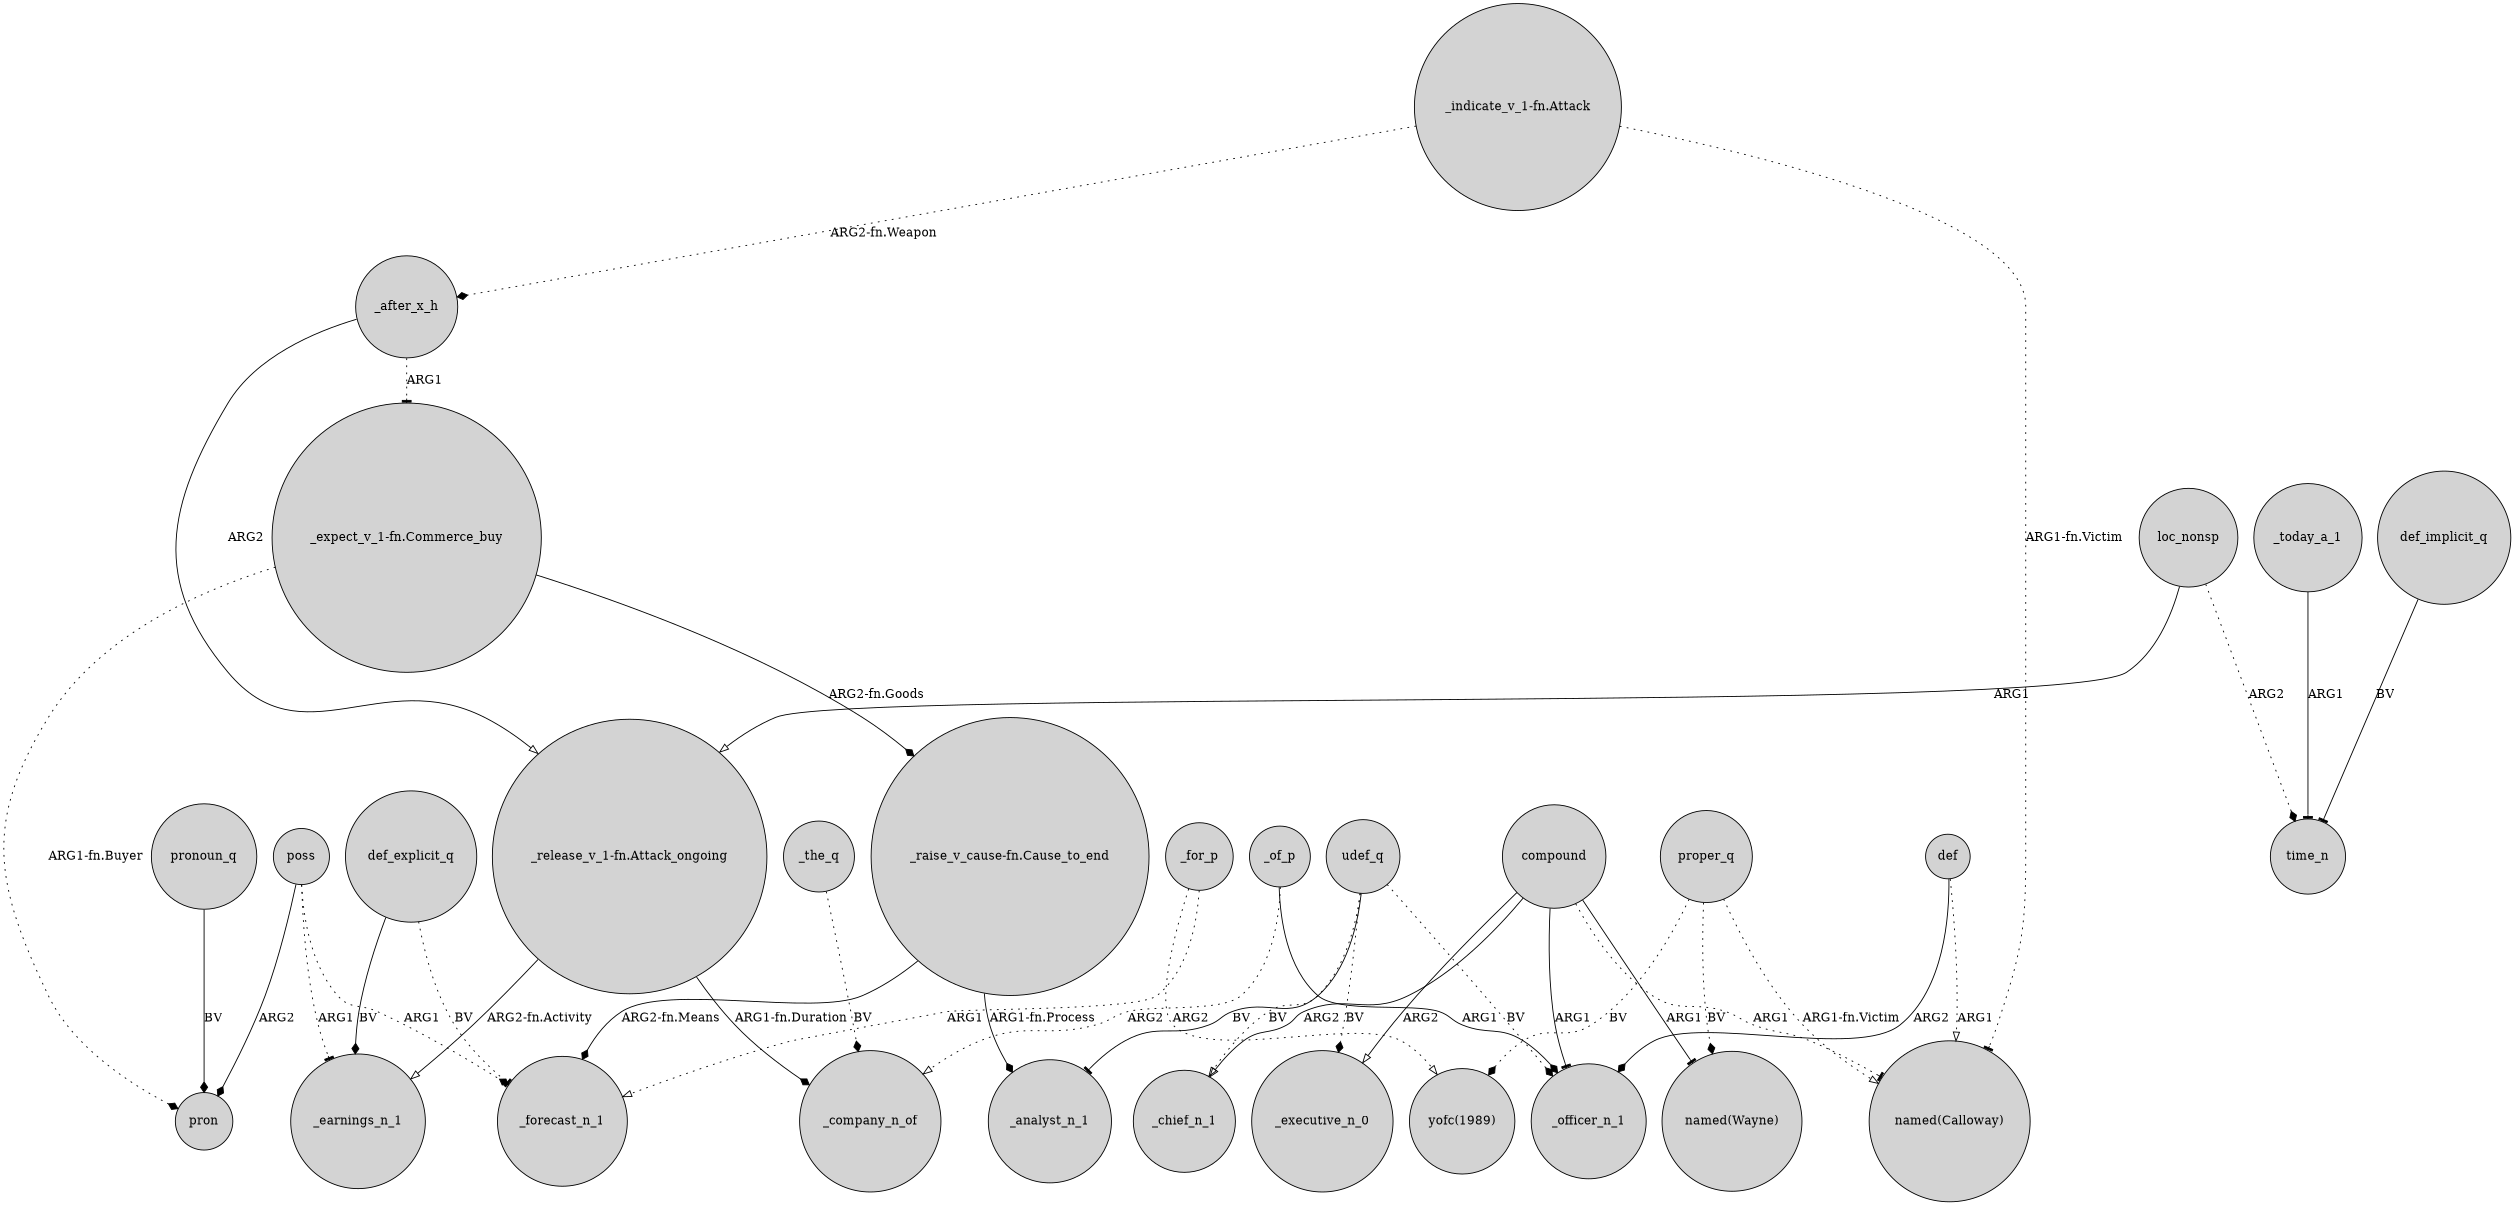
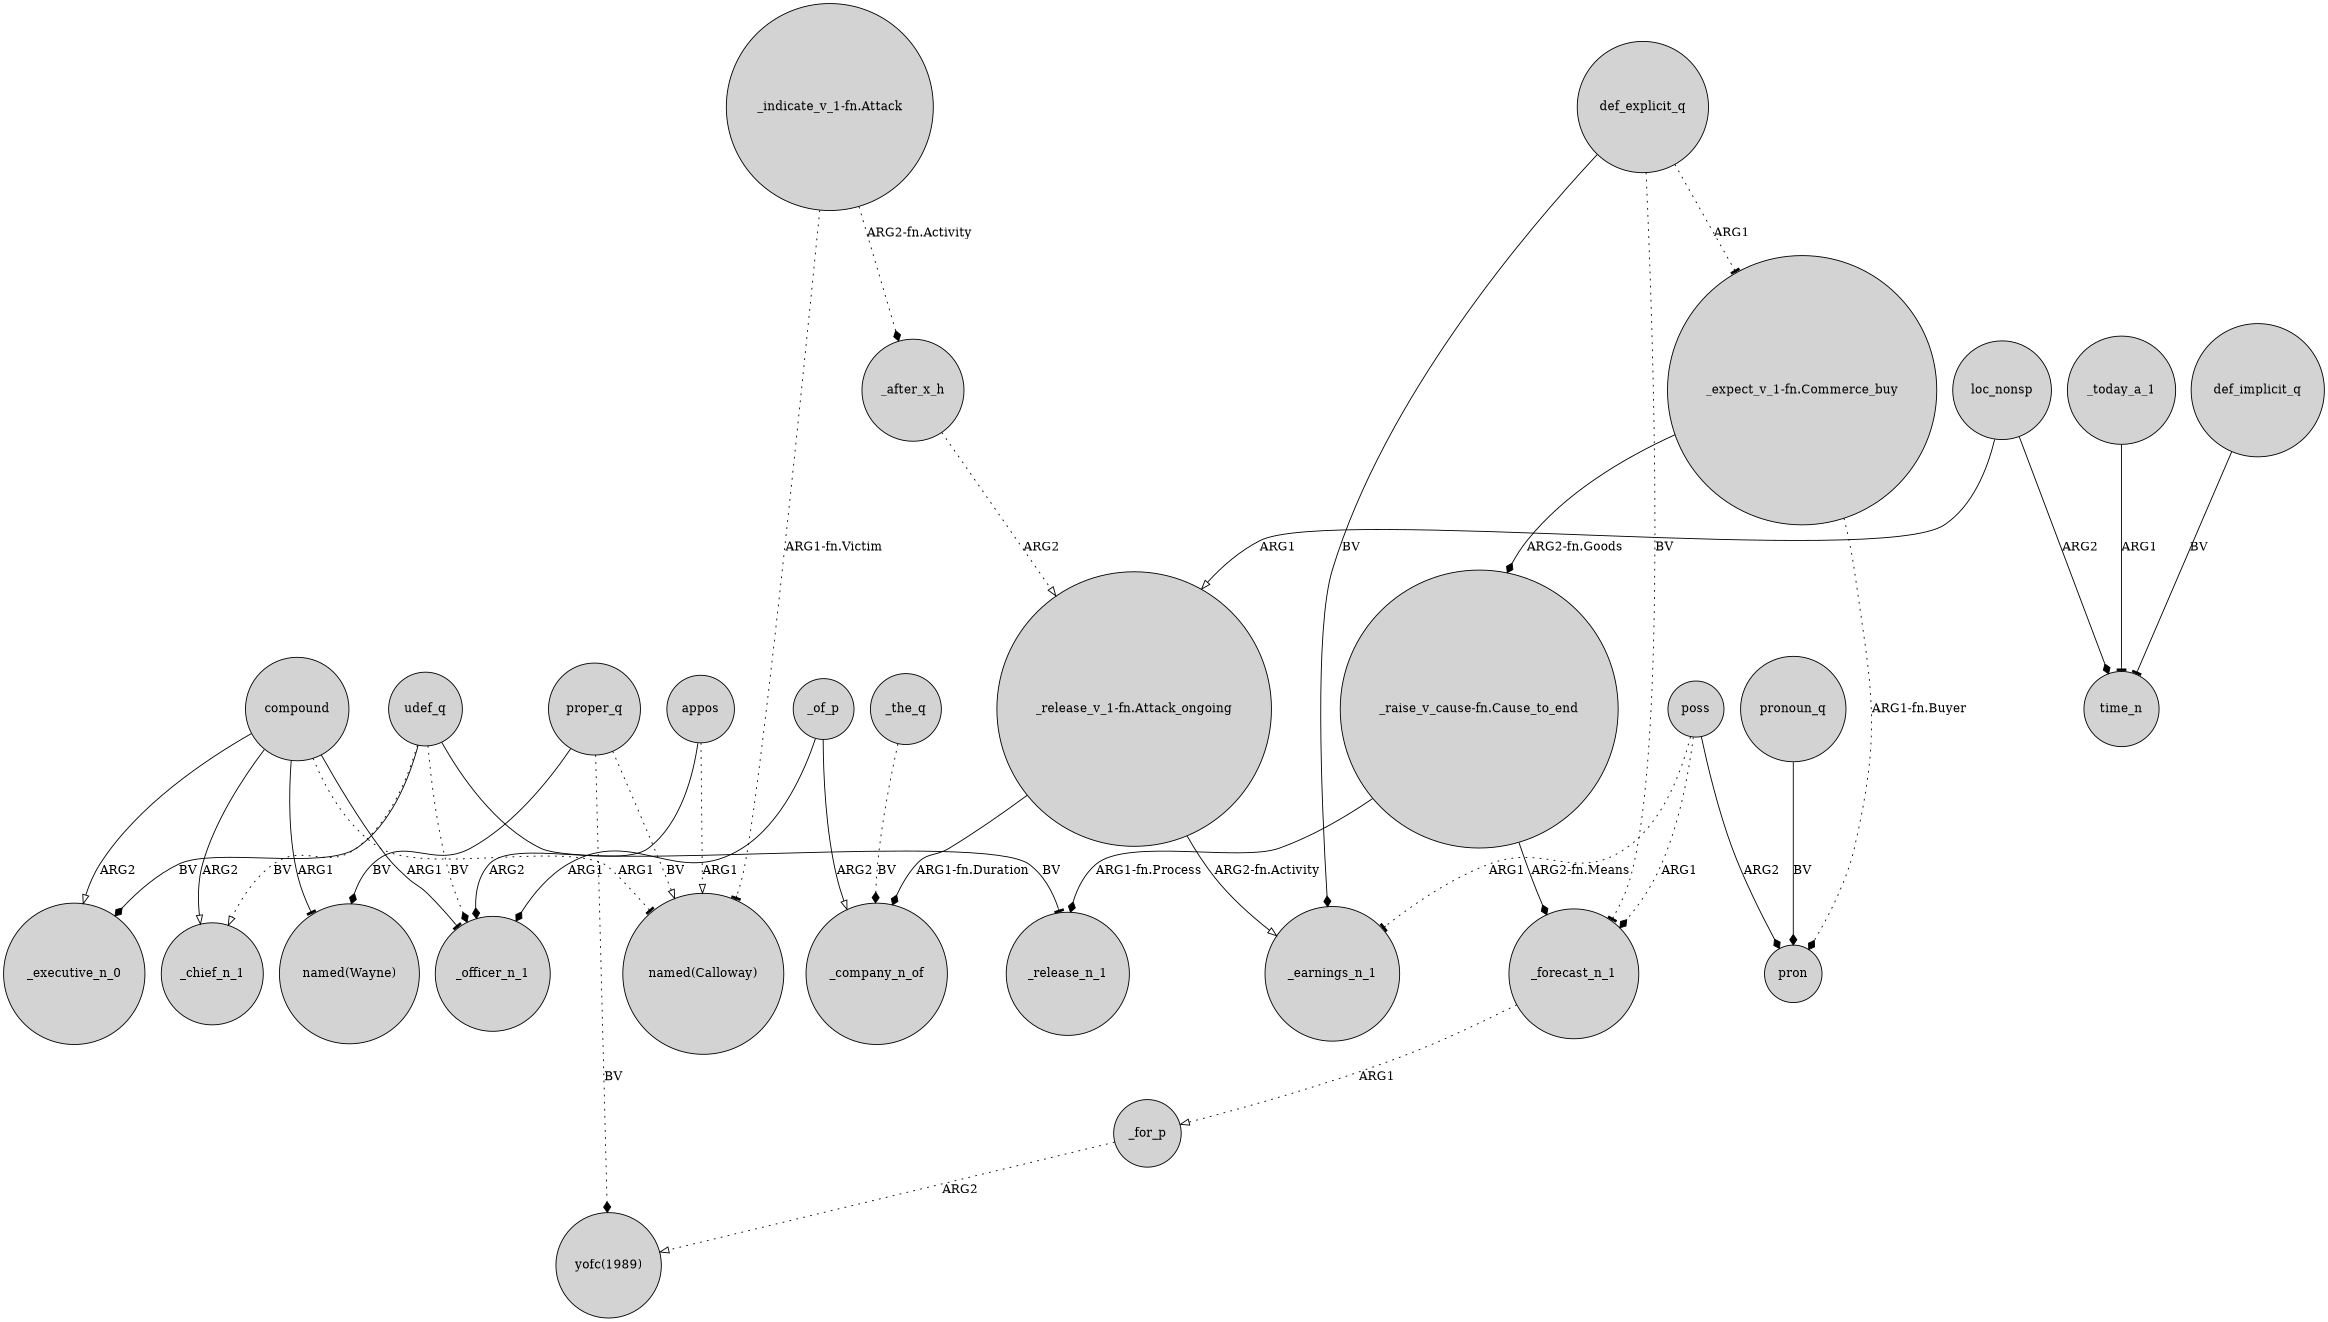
edge "_indicate_v_1-fn.Attack" -> "_after_x_h": label "ARG2-fn.Weapon" -> "ARG2-fn.Activity"
edge "_after_x_h" -> "_expect_v_1-fn.Commerce_buy": now "def_explicit_q" -> "_expect_v_1-fn.Commerce_buy"
edge "_after_x_h" -> "_release_v_1-fn.Attack_ongoing": style solid -> dotted
edge "loc_nonsp" -> "time_n": style dotted -> solid
node "def": label "def" -> "appos"
edge "udef_q" -> "_executive_n_0": style dotted -> solid
edge "proper_q" -> "named(Wayne)": style dotted -> solid
edge "_of_p" -> "_company_n_of": style dotted -> solid
edge "_for_p" -> "_forecast_n_1": reversed
edge "proper_q" -> "named(Calloway)": label "ARG1-fn.Victim" -> "BV"
node "_analyst_n_1": label "_analyst_n_1" -> "_release_n_1"
